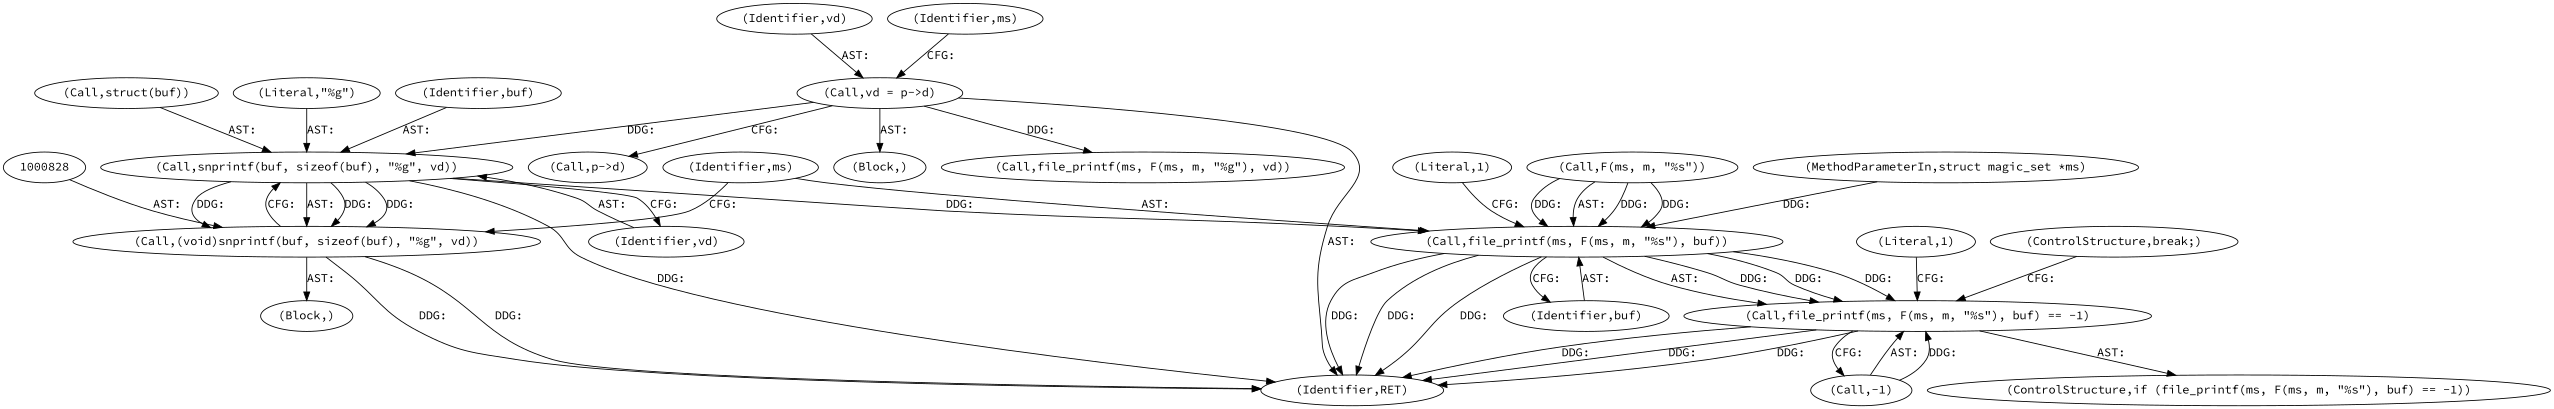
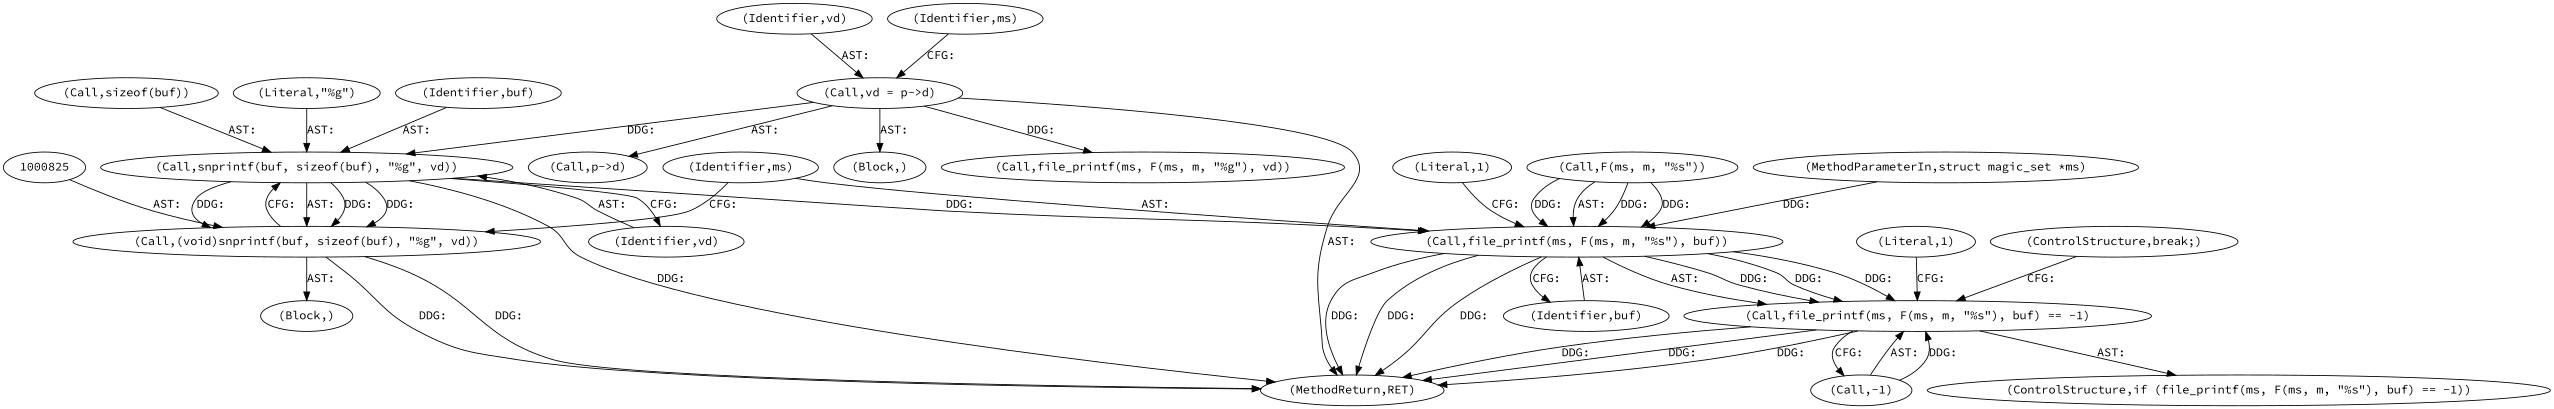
node "(Call,struct(buf))": label "(Call,struct(buf))" -> "(Call,sizeof(buf))"
edge "(Call,vd = p->d)" -> "(Call,p->d)": label "CFG: " -> "AST: "
node "1000828": label "1000828" -> "1000825"
node "(Identifier,RET)": label "(Identifier,RET)" -> "(MethodReturn,RET)"
